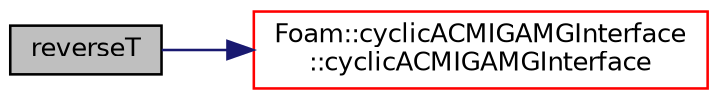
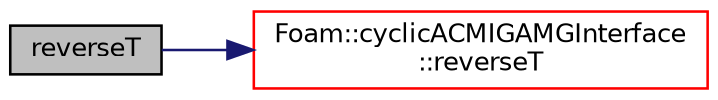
node "Foam::cyclicACMIGAMGInterface ::cyclicACMIGAMGInterface": label "Foam::cyclicACMIGAMGInterface ::cyclicACMIGAMGInterface" -> "Foam::cyclicACMIGAMGInterface ::reverseT"
